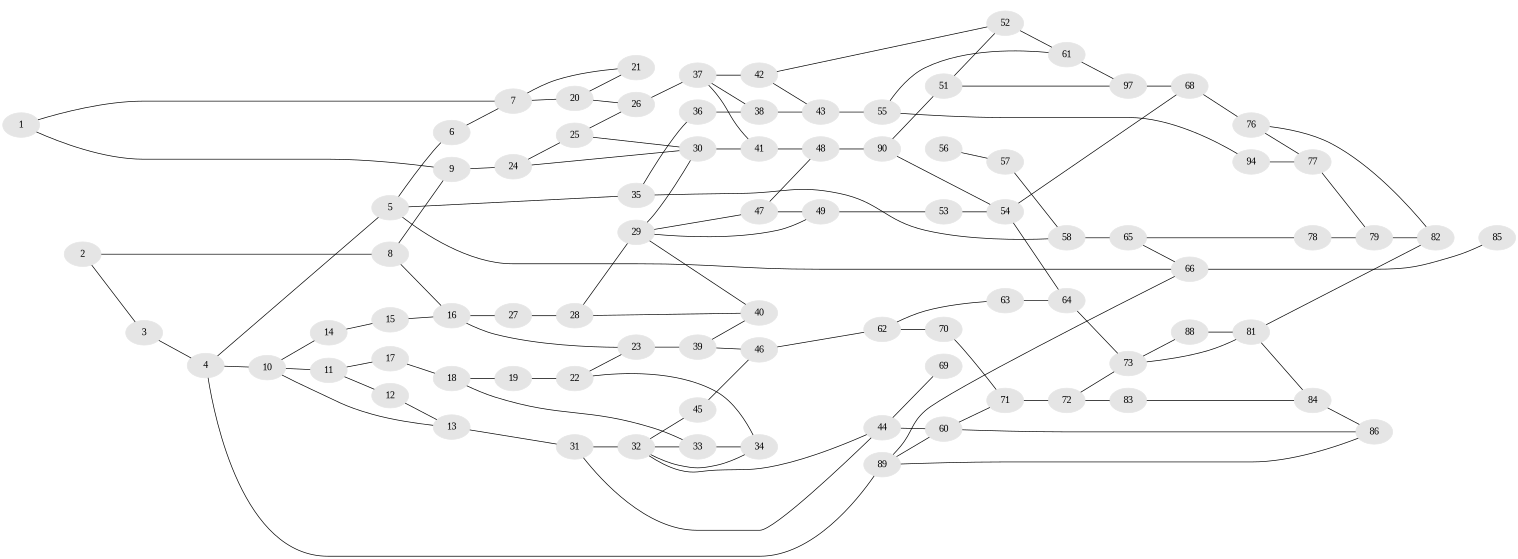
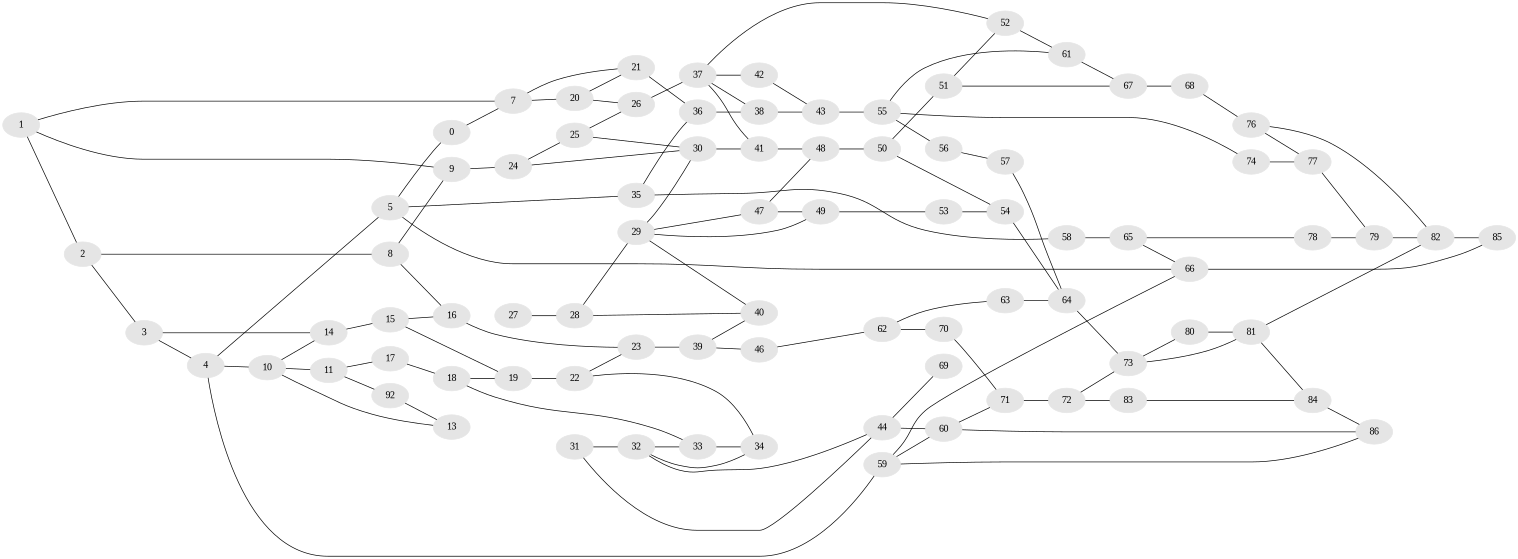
edge "52" -- "42": now "52" -- "37"
node "97": label "97" -> "67"
edge "21" -- "36": added
edge "55" -- "56": added
node "6": label "6" -> "0"
node "90": label "90" -> "50"
edge "68" -- "54": removed
node "94": label "94" -> "74"
edge "1" -- "2": added
edge "57" -- "58": now "57" -- "64"
edge "82" -- "85": added
edge "16" -- "27": removed
node "88": label "88" -> "80"
edge "3" -- "14": added
edge "15" -- "19": added
node "12": label "12" -> "92"
node "45": removed
edge "13" -- "31": removed
node "89": label "89" -> "59"
